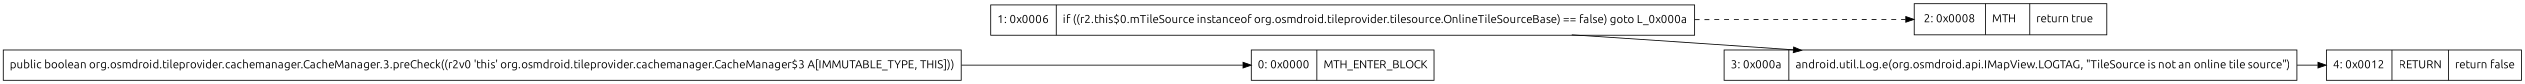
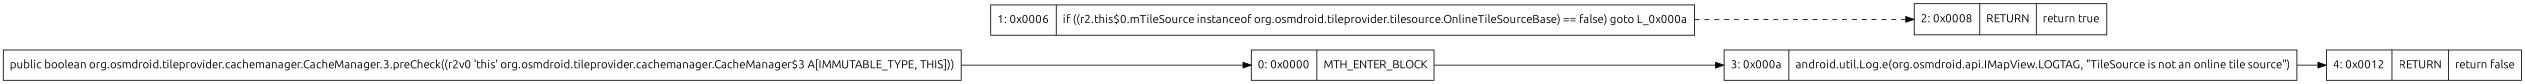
node "2: 0x0008": text "MTH" -> "RETURN"
edge "1: 0x0006" -> "3: 0x000a": now "0: 0x0000" -> "3: 0x000a"
